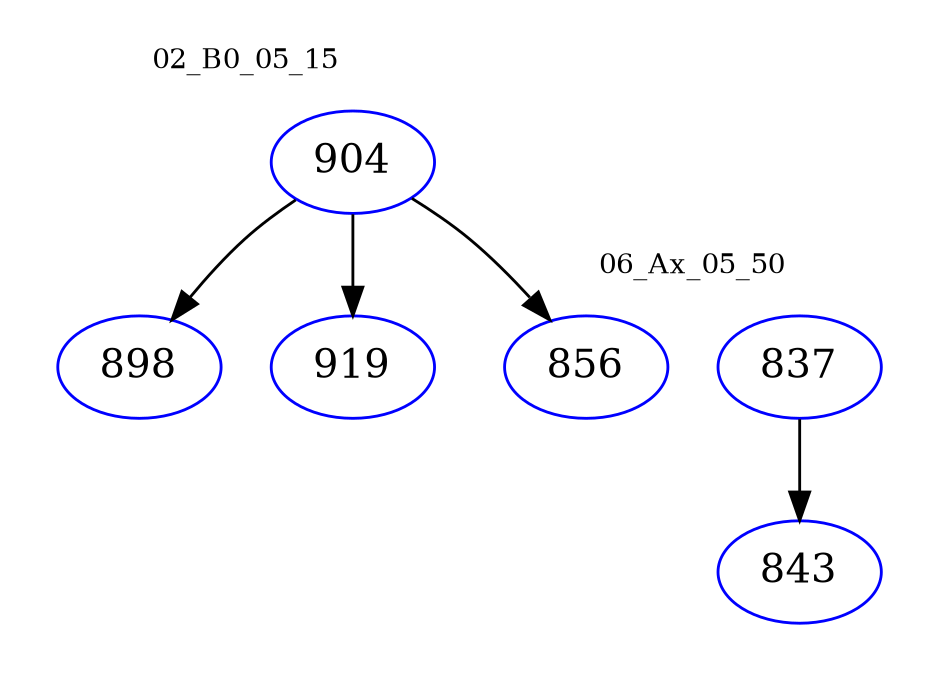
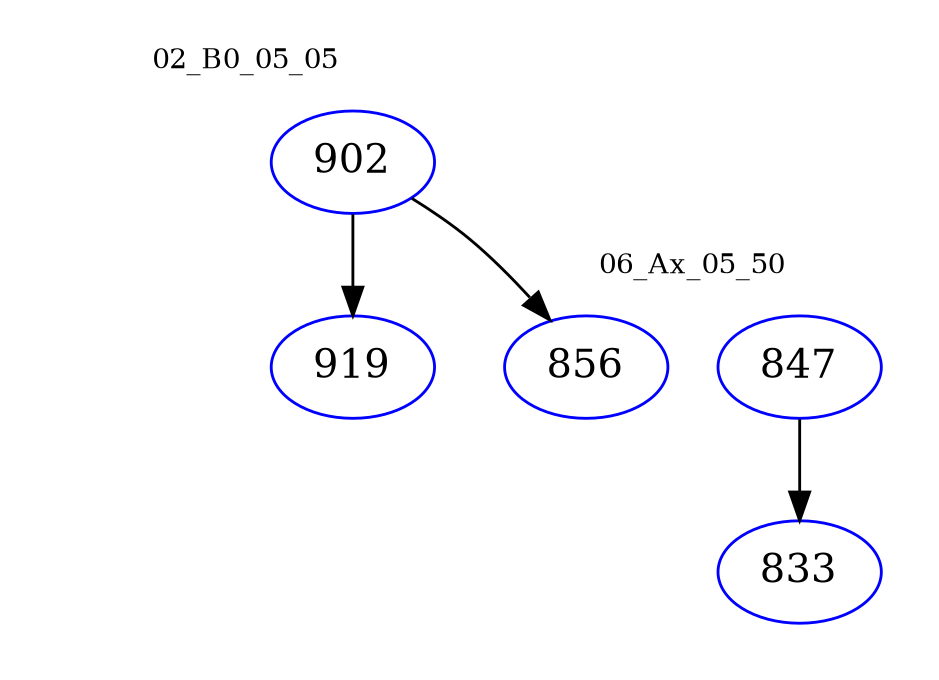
cluster "02_B0_05_15": label "02_B0_05_15" -> "02_B0_05_05"
node "904": label "904" -> "902"
node "898": removed
node "837": label "837" -> "847"
node "843": label "843" -> "833"
